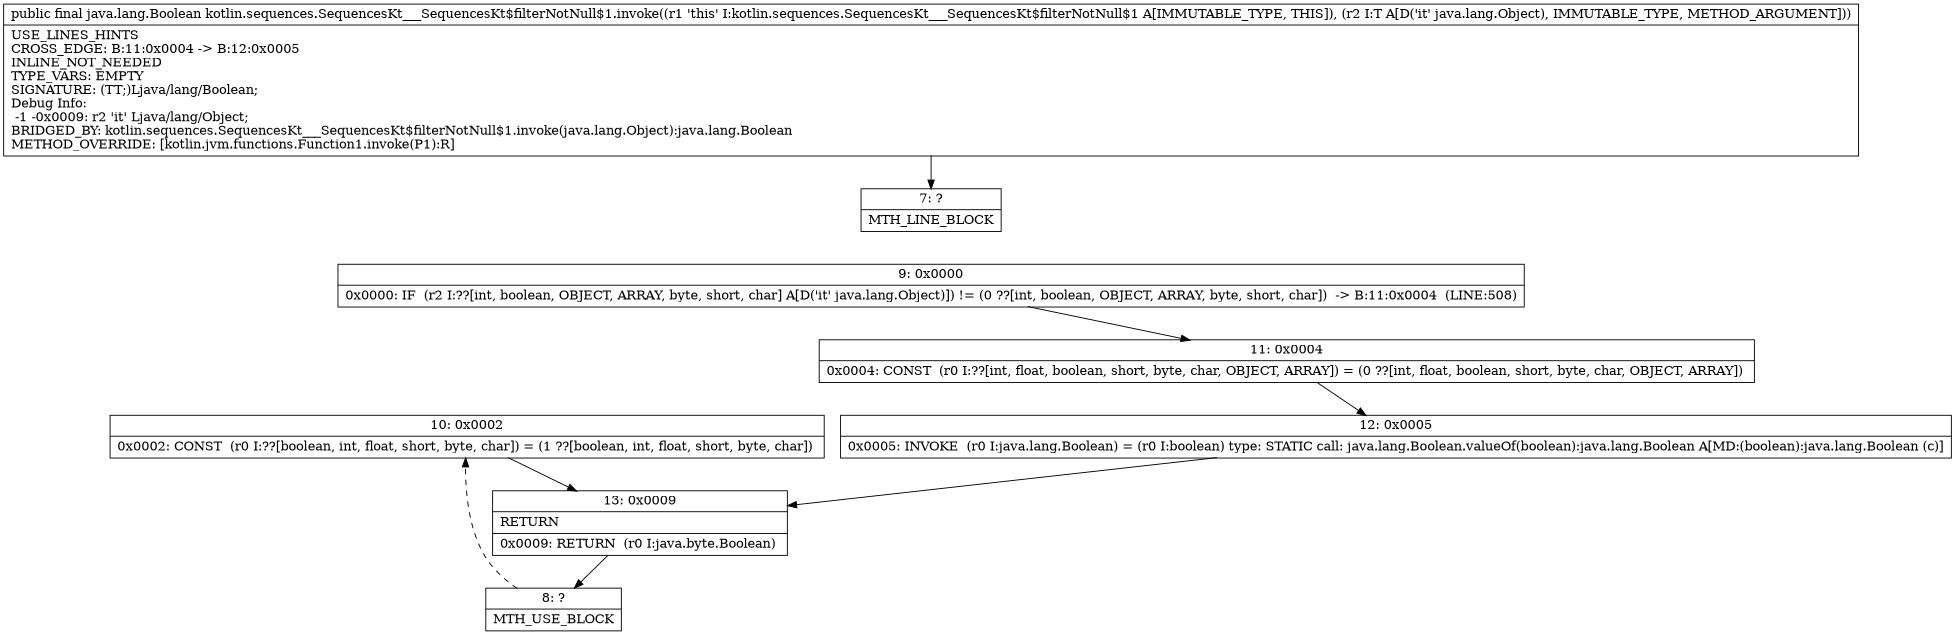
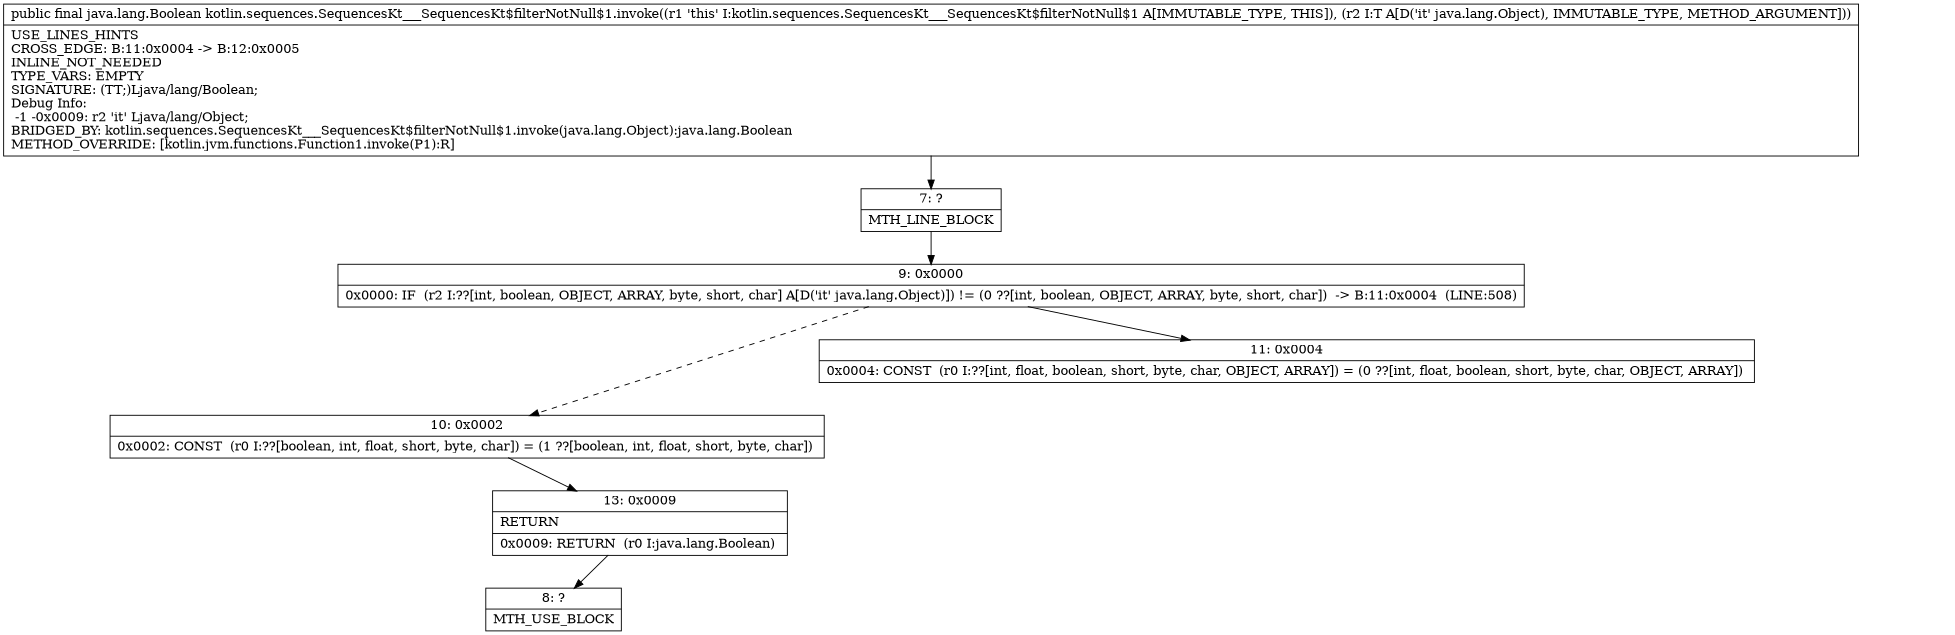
edge "7: ?" -> "9: 0x0000": added
node "12: 0x0005": removed
edge "8: ?" -> "10: 0x0002": now "9: 0x0000" -> "10: 0x0002"
node "13: 0x0009": text "0x0009: RETURN  (r0 I:java.byte.Boolean)" -> "0x0009: RETURN  (r0 I:java.lang.Boolean)"
